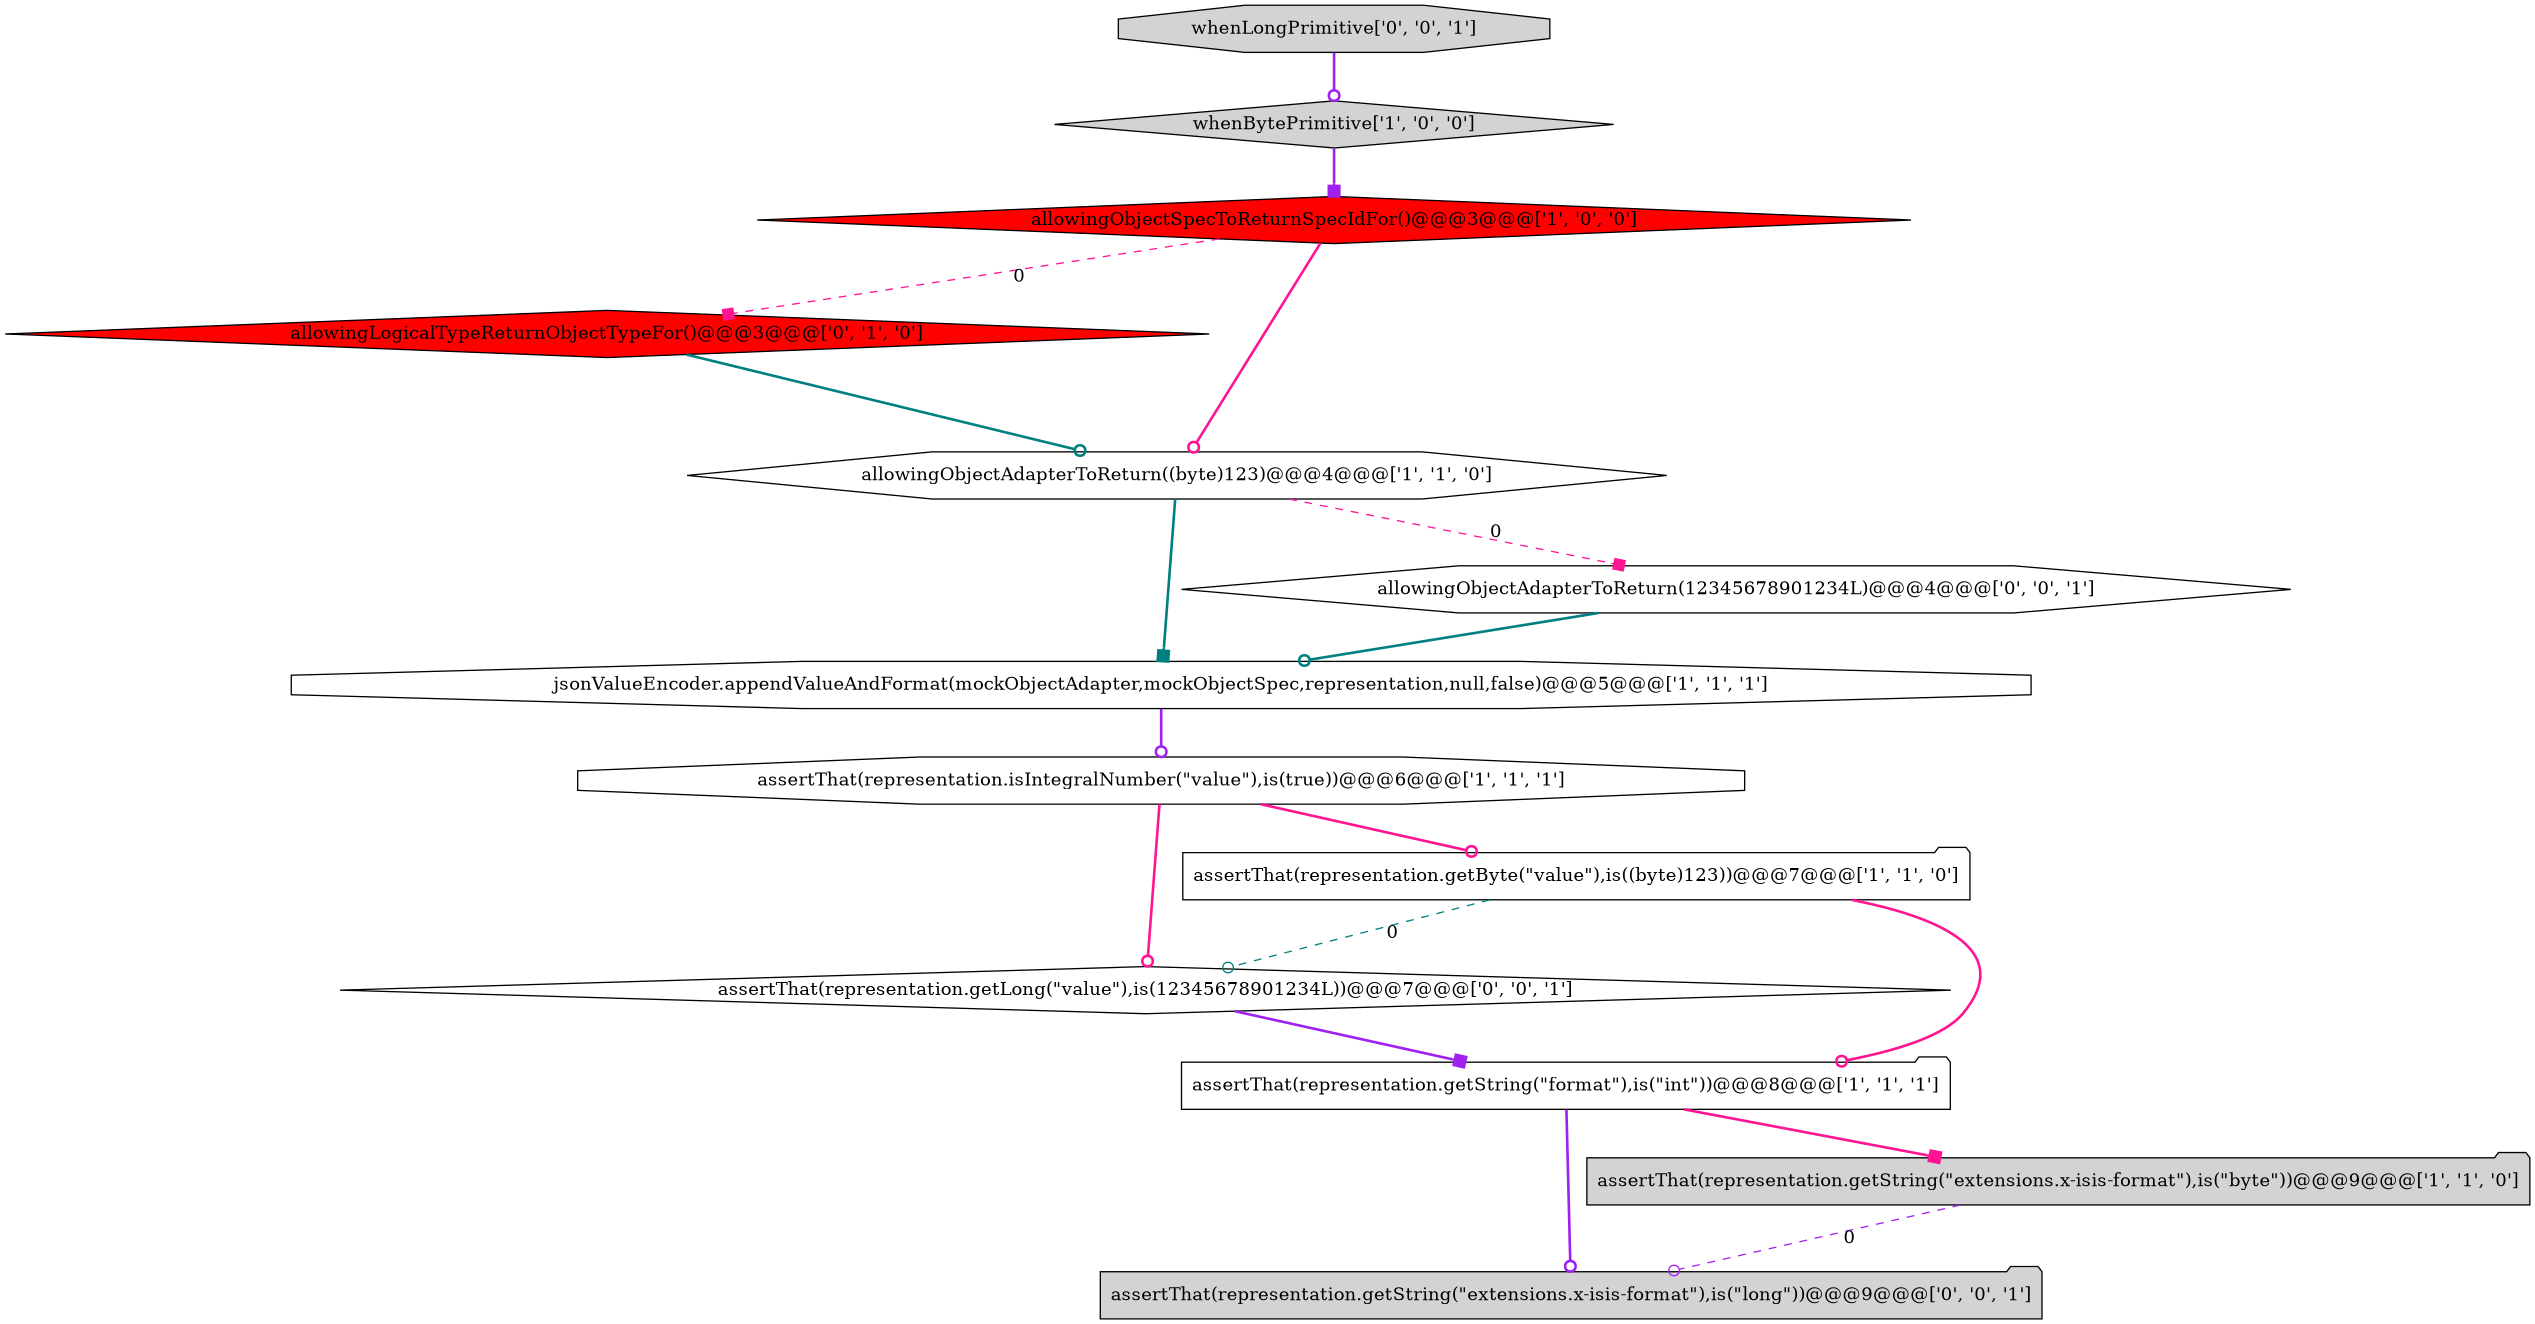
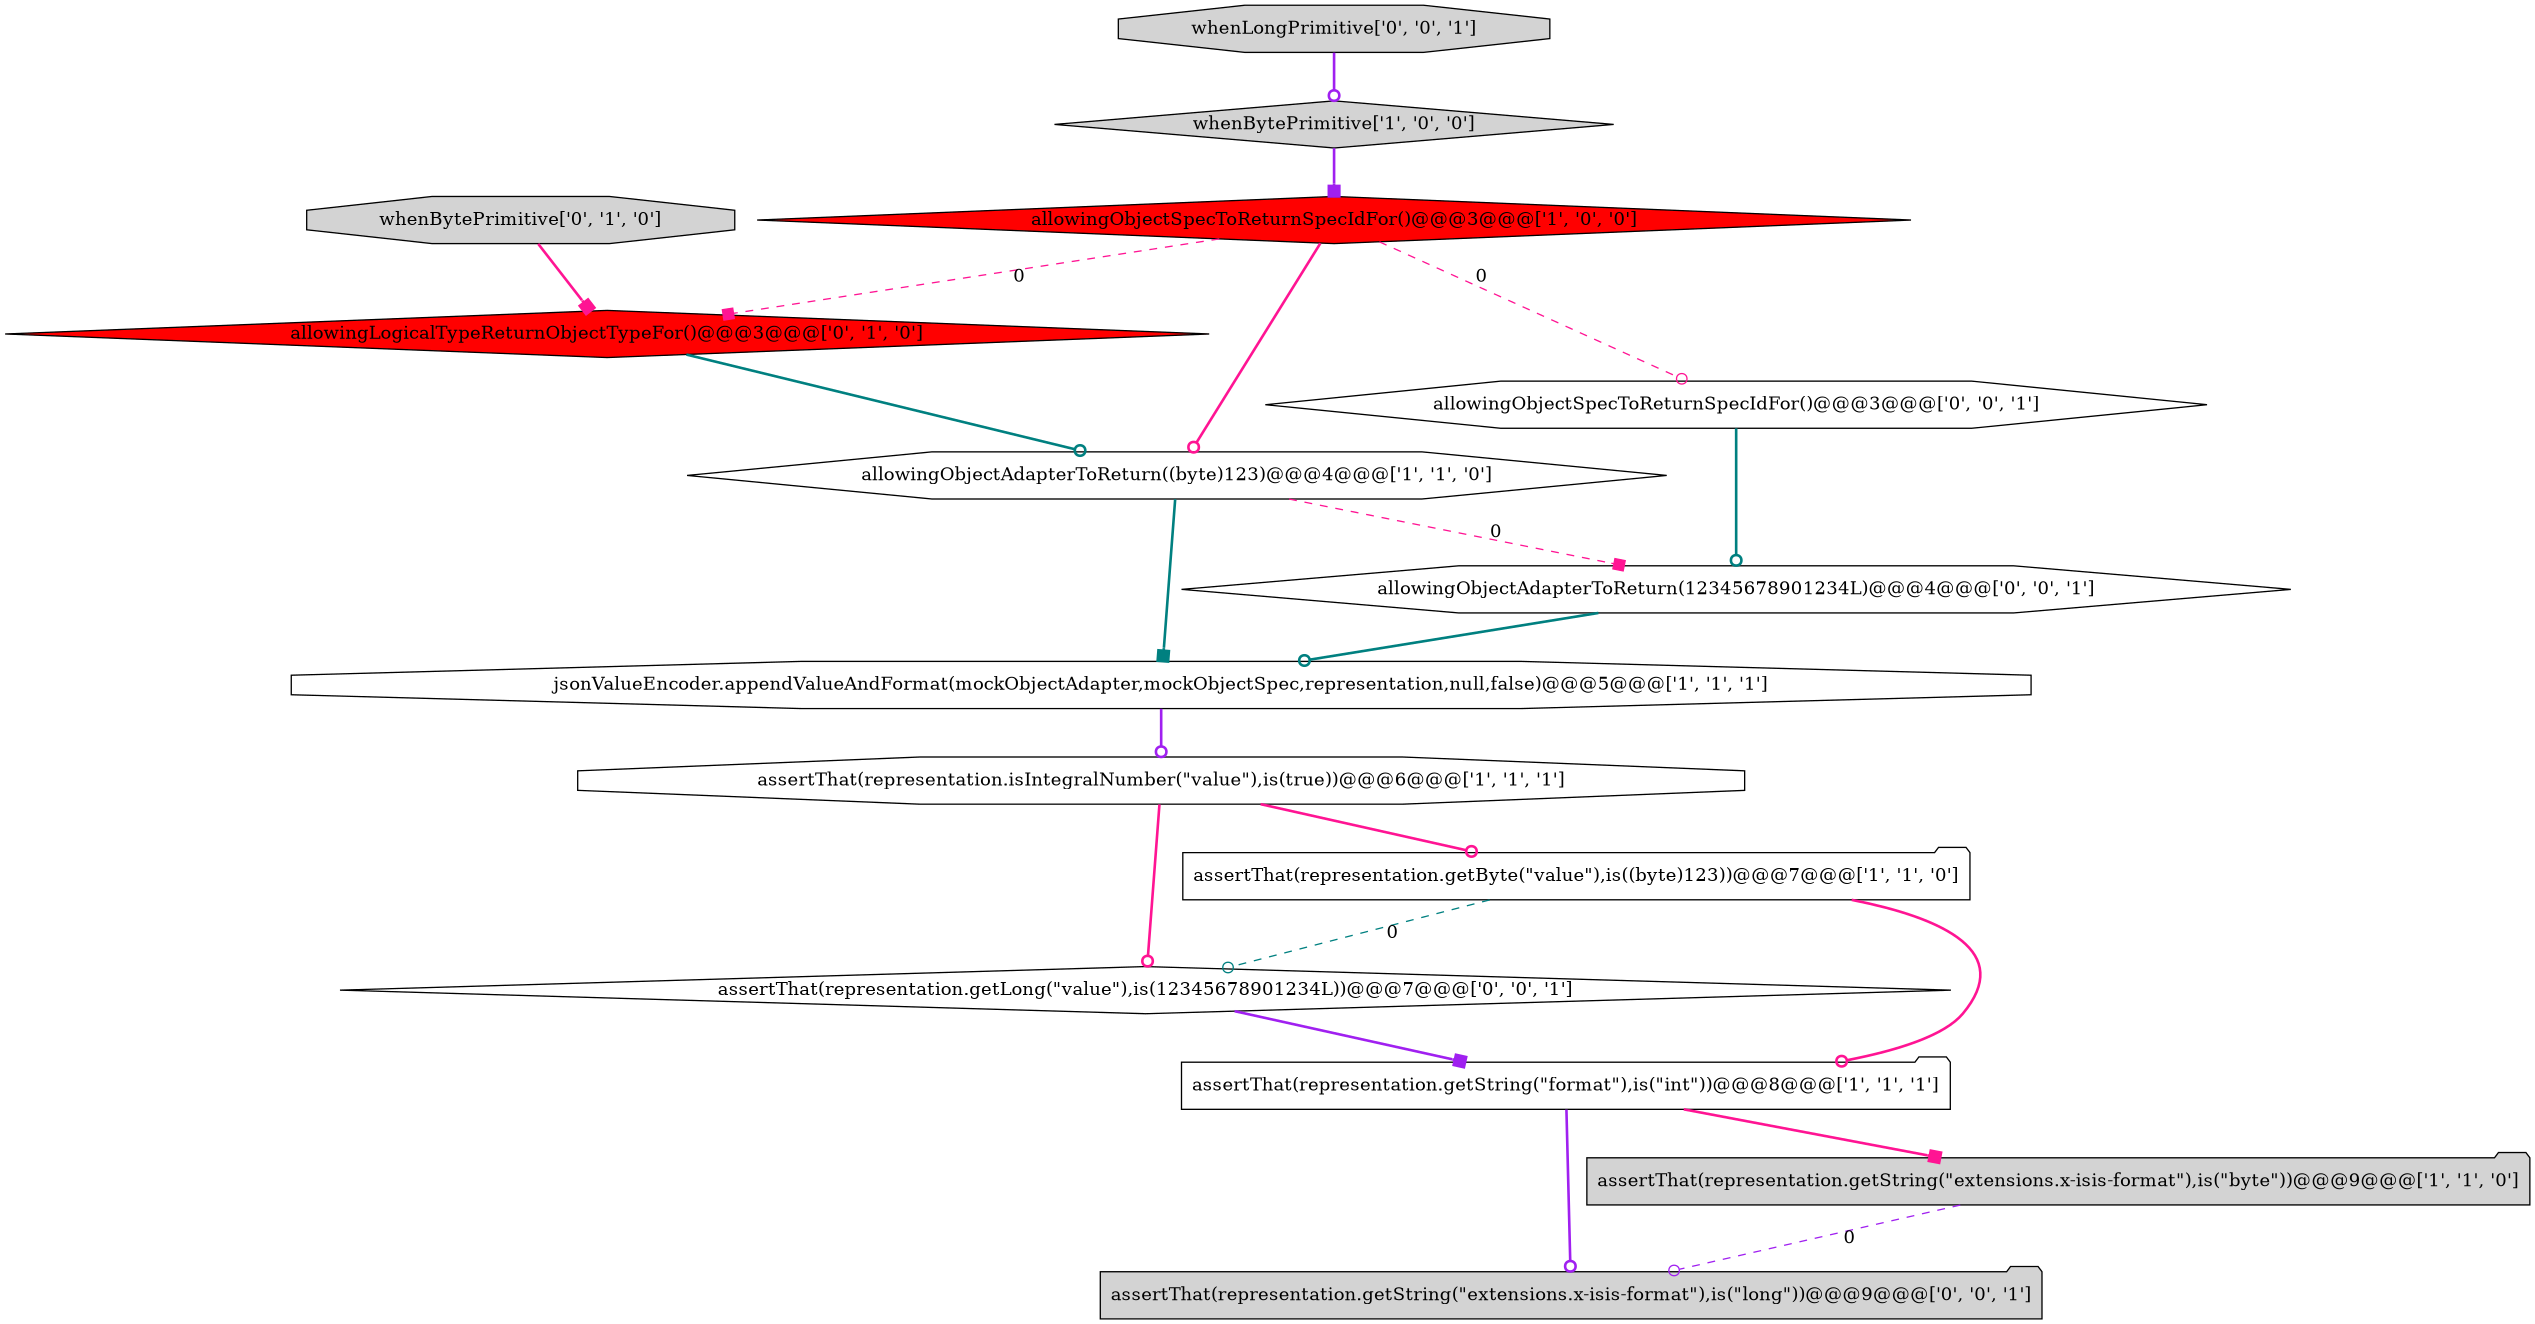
node "whenBytePrimitive['0', '1', '0']": added
node "allowingObjectSpecToReturnSpecIdFor()@@@3@@@['0', '0', '1']": added
